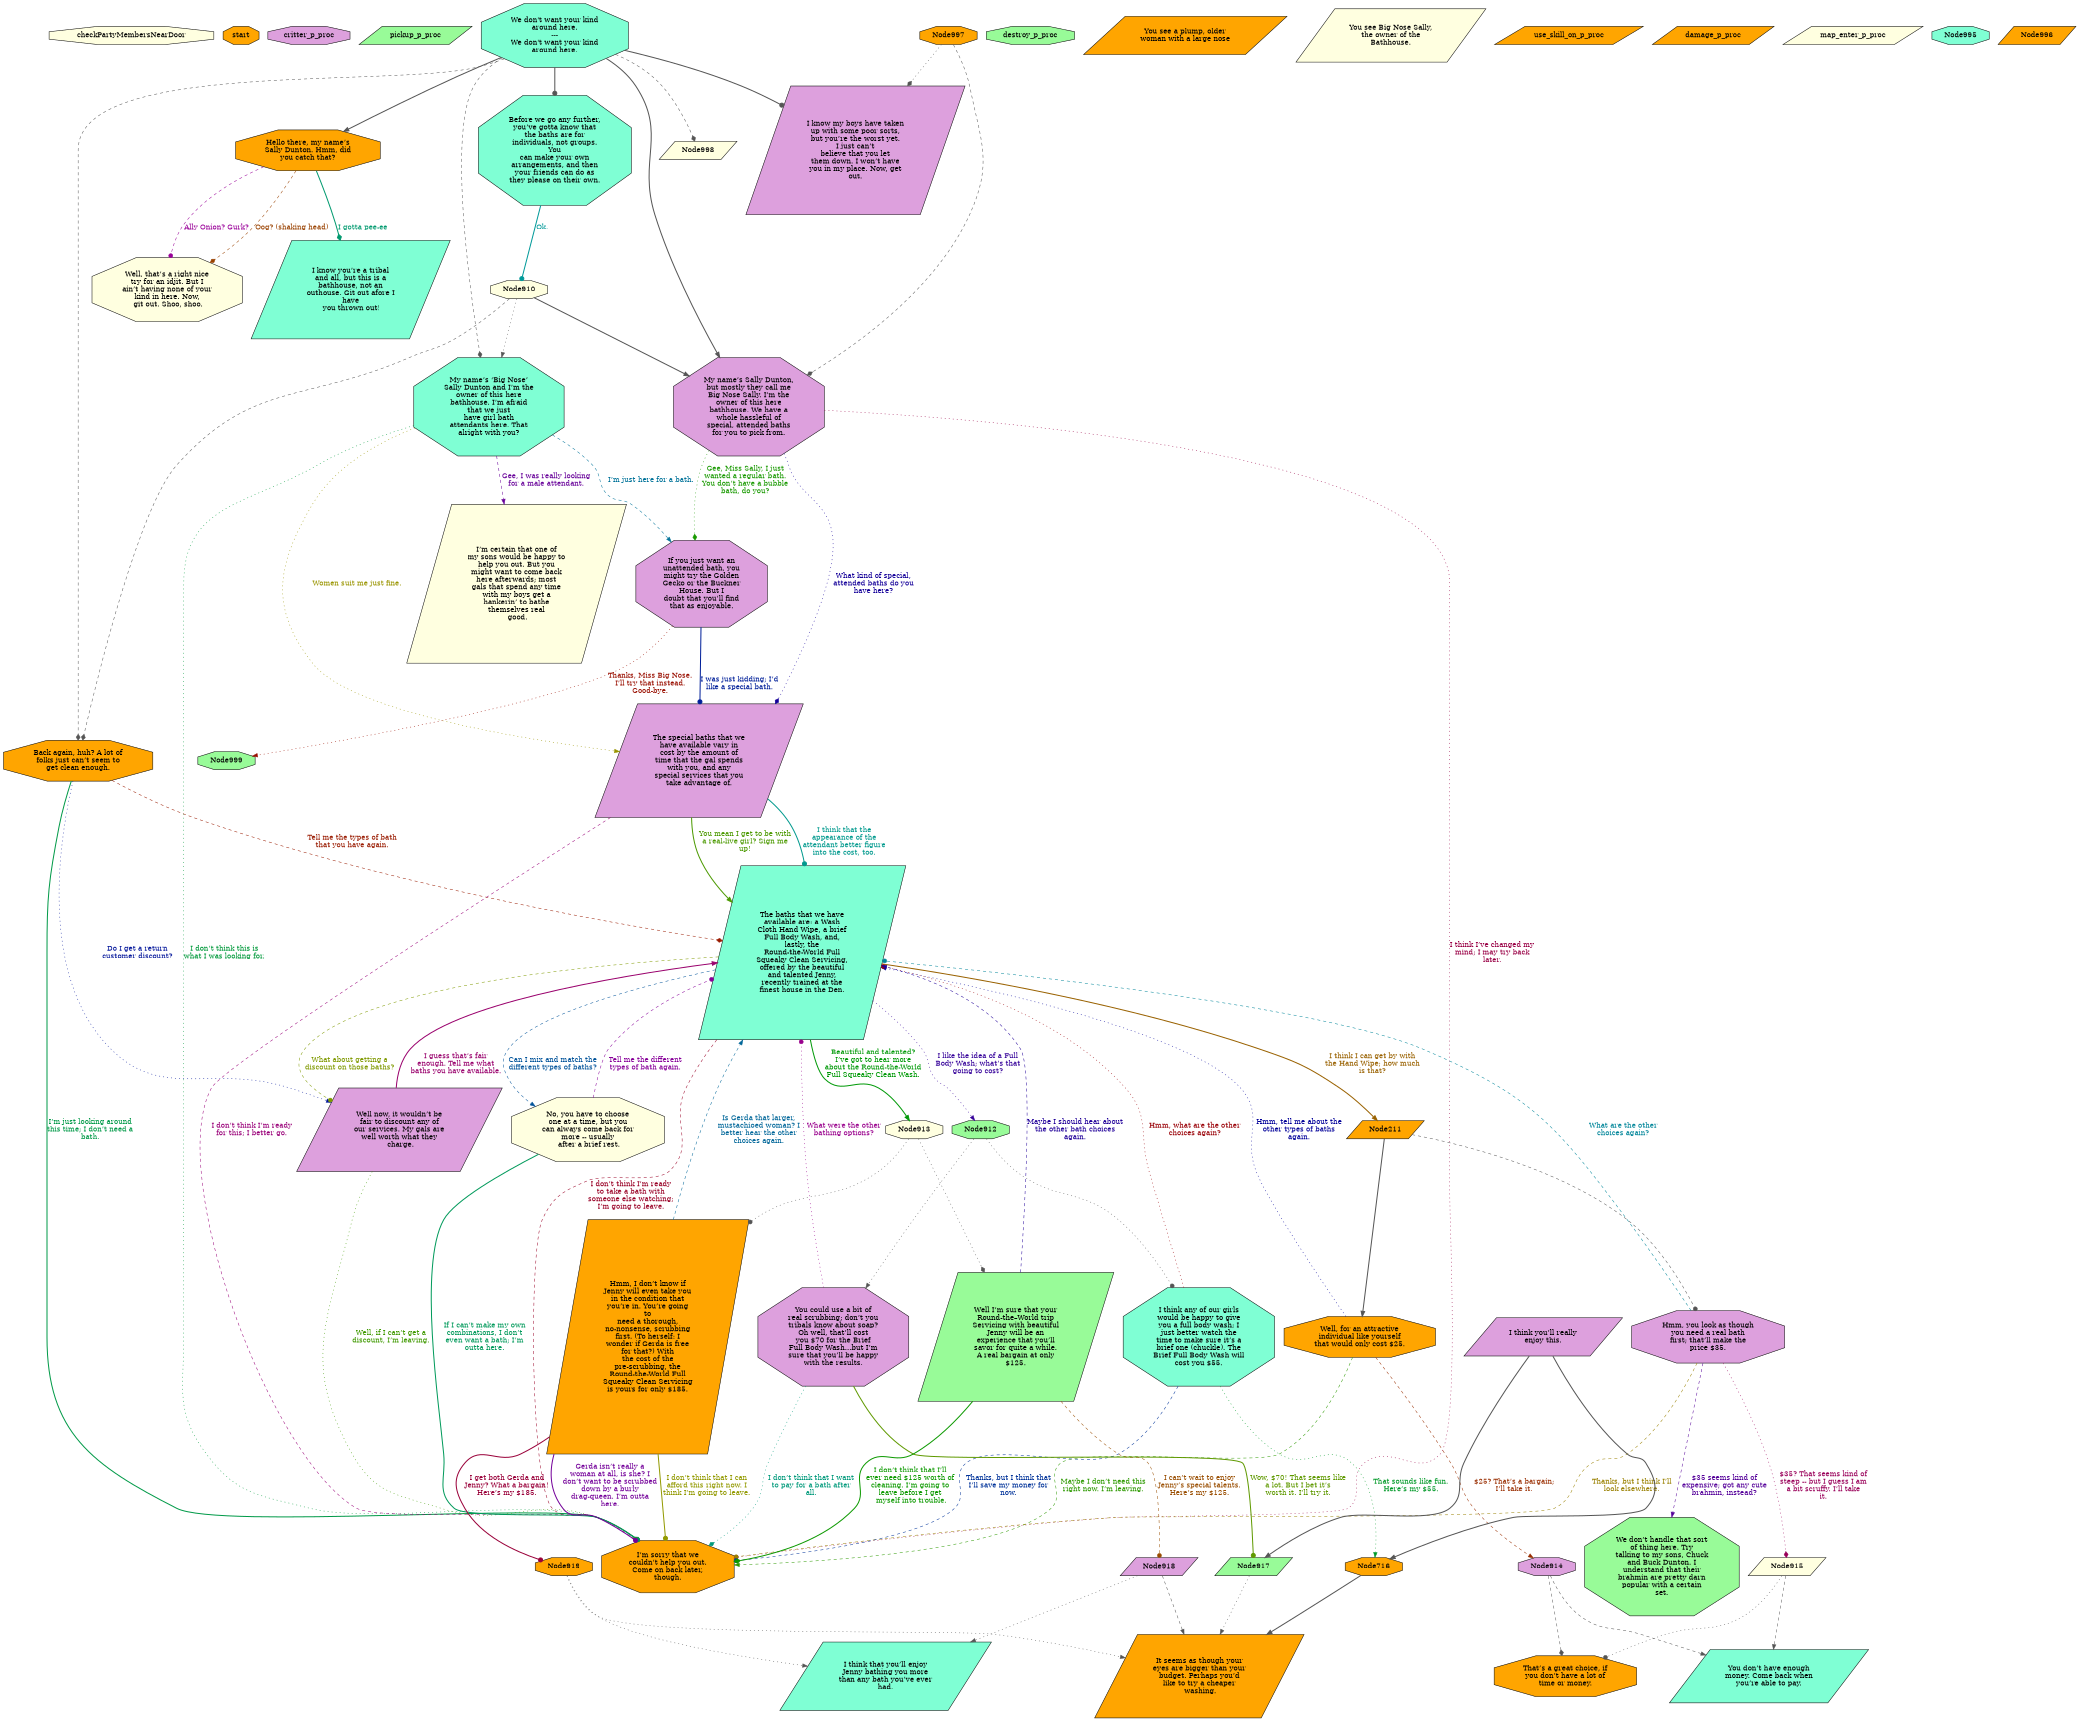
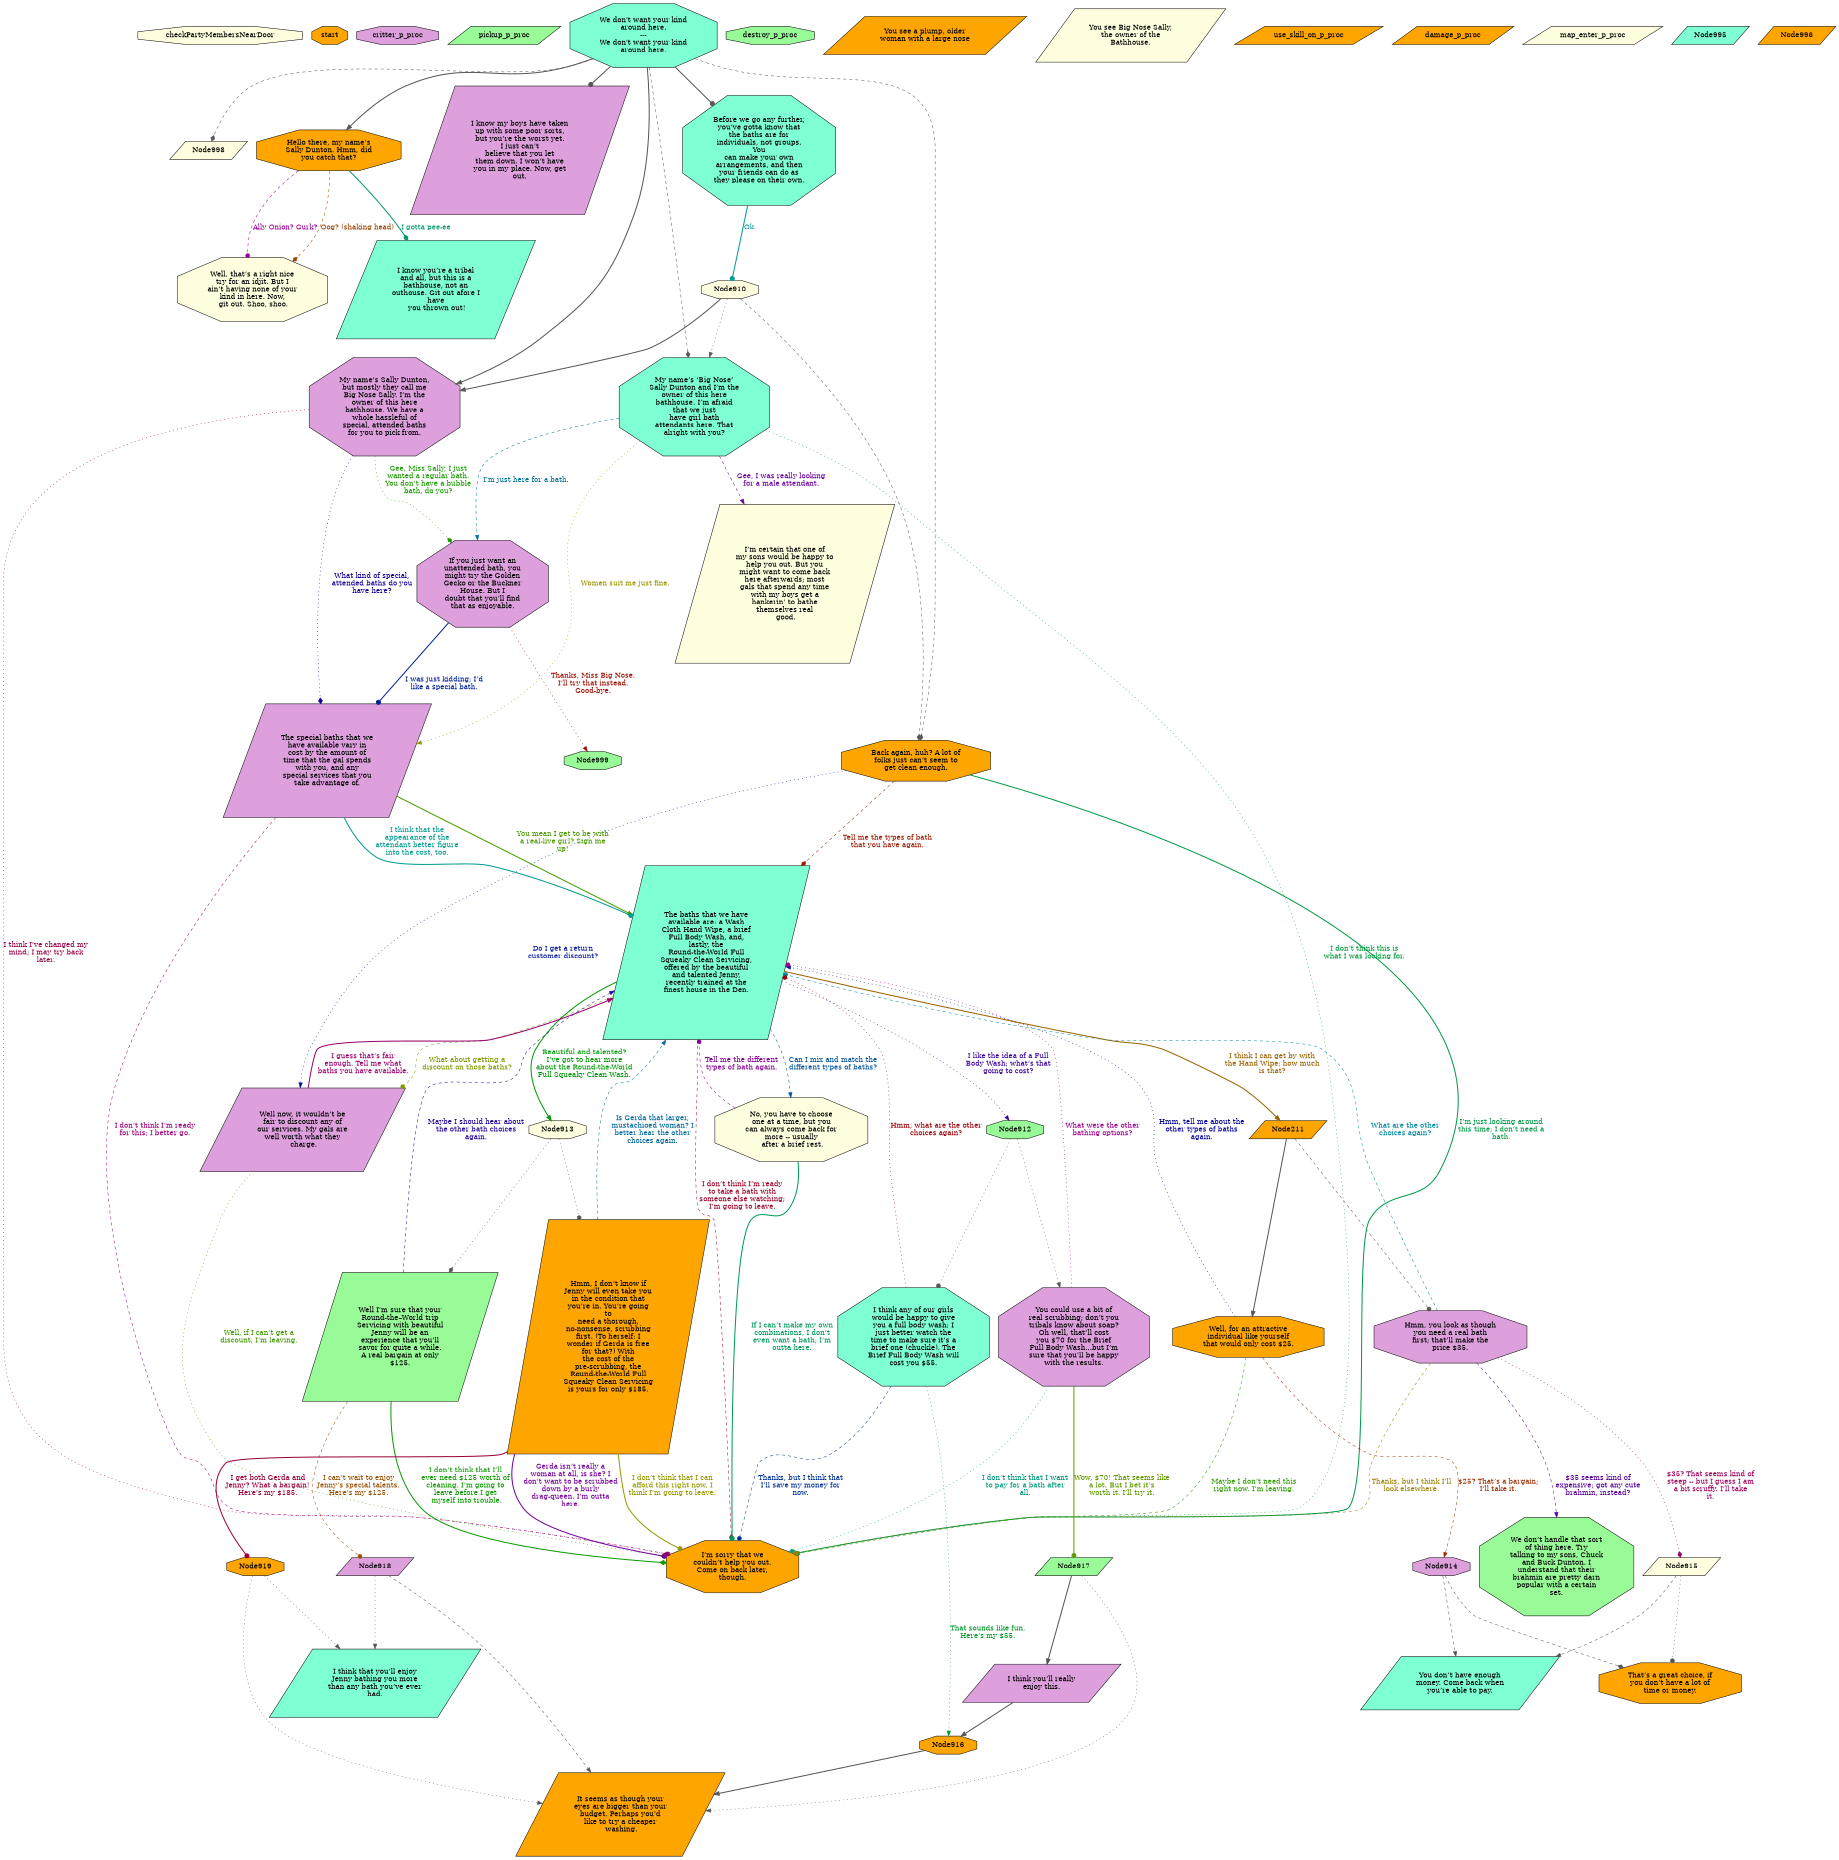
node "Node997": removed
node "Node995": shape octagon -> parallelogram
edge "I think you’ll really enjoy this." -> "Node917": reversed
node "Node716": label "Node716" -> "Node916"
